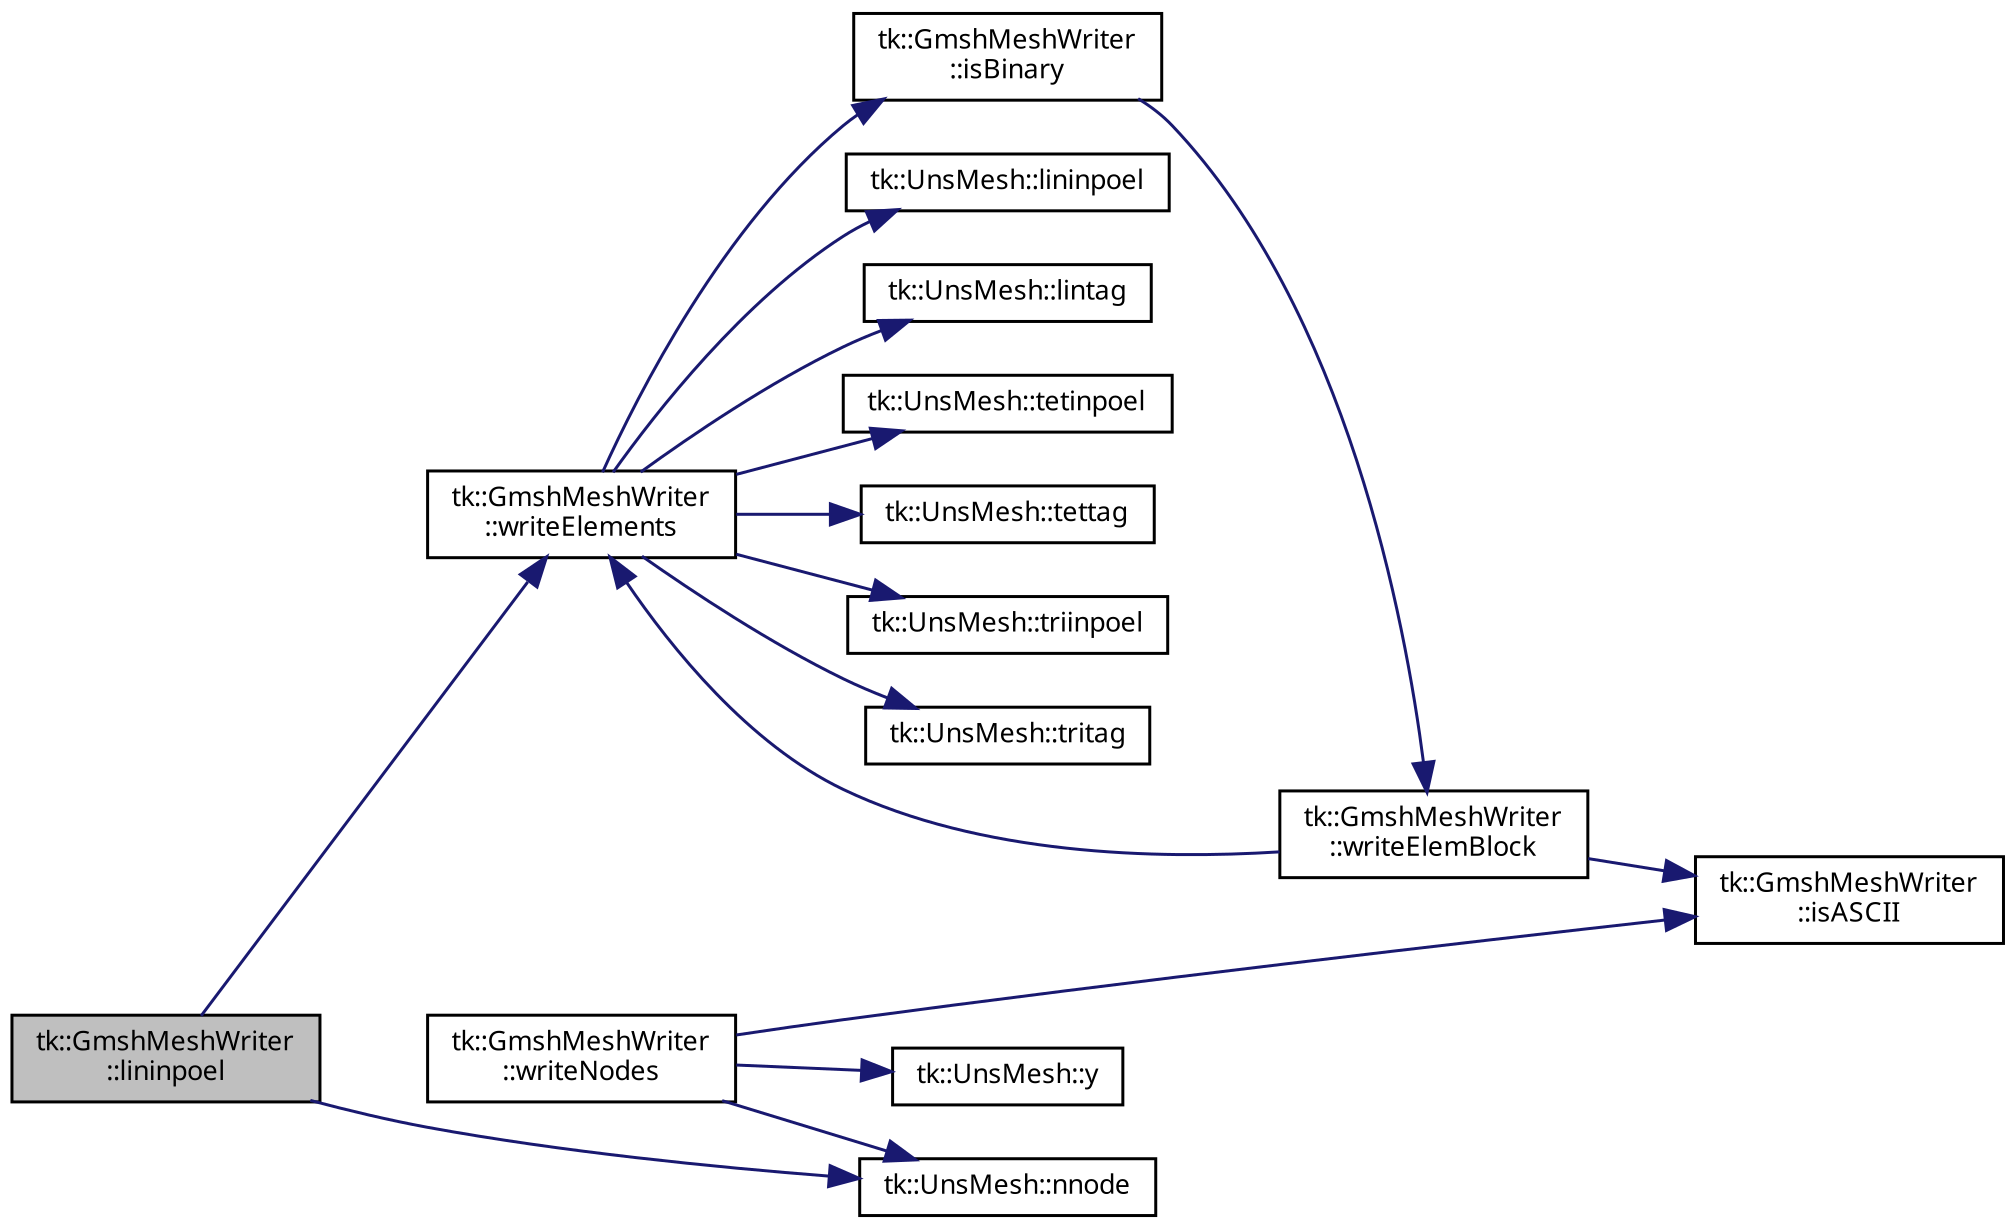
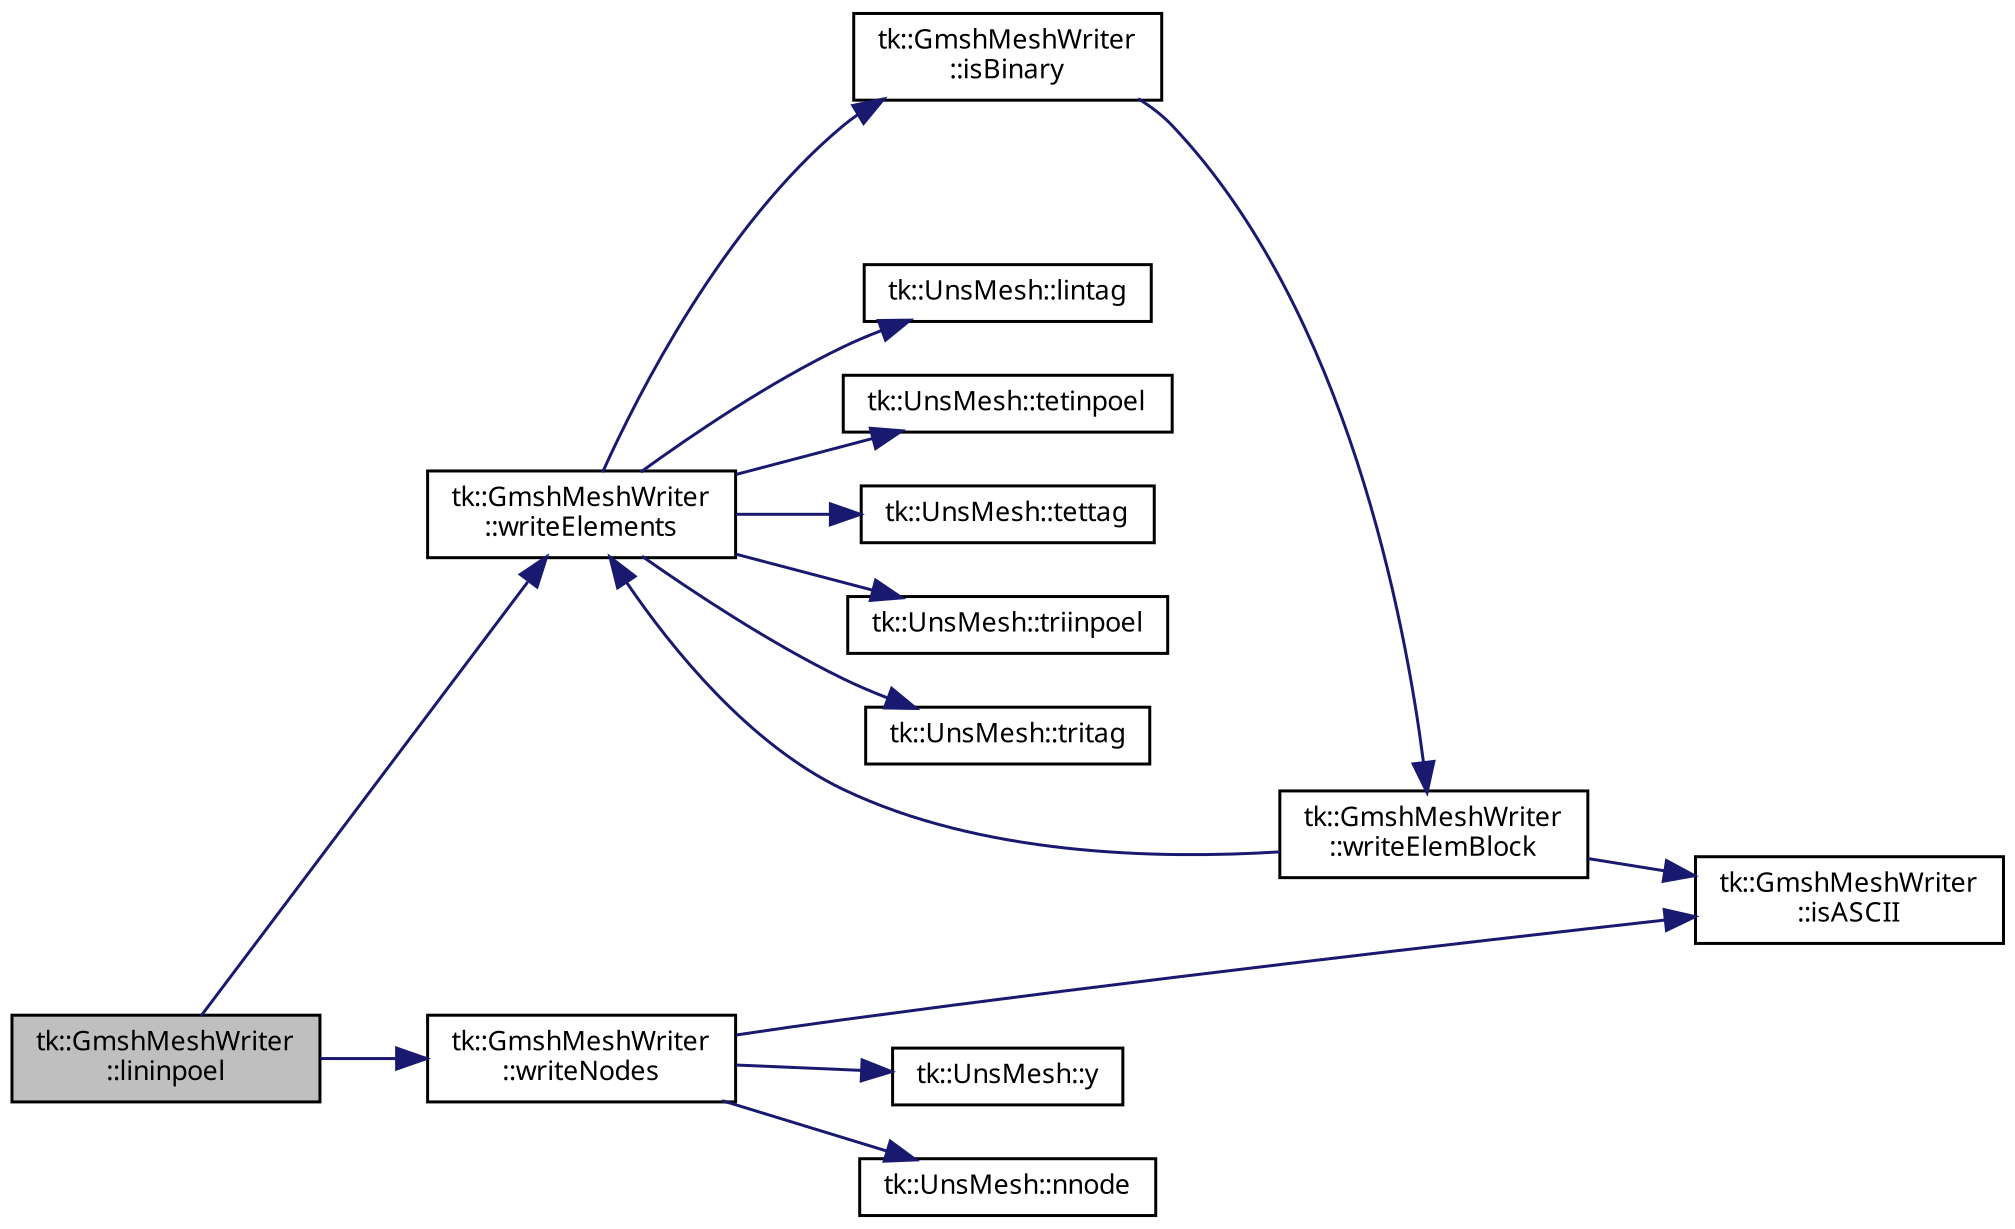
node "tk::UnsMesh::lininpoel": removed
edge "tk::GmshMeshWriter ::lininpoel" -> "tk::UnsMesh::nnode": now "tk::GmshMeshWriter ::lininpoel" -> "tk::GmshMeshWriter ::writeNodes"
